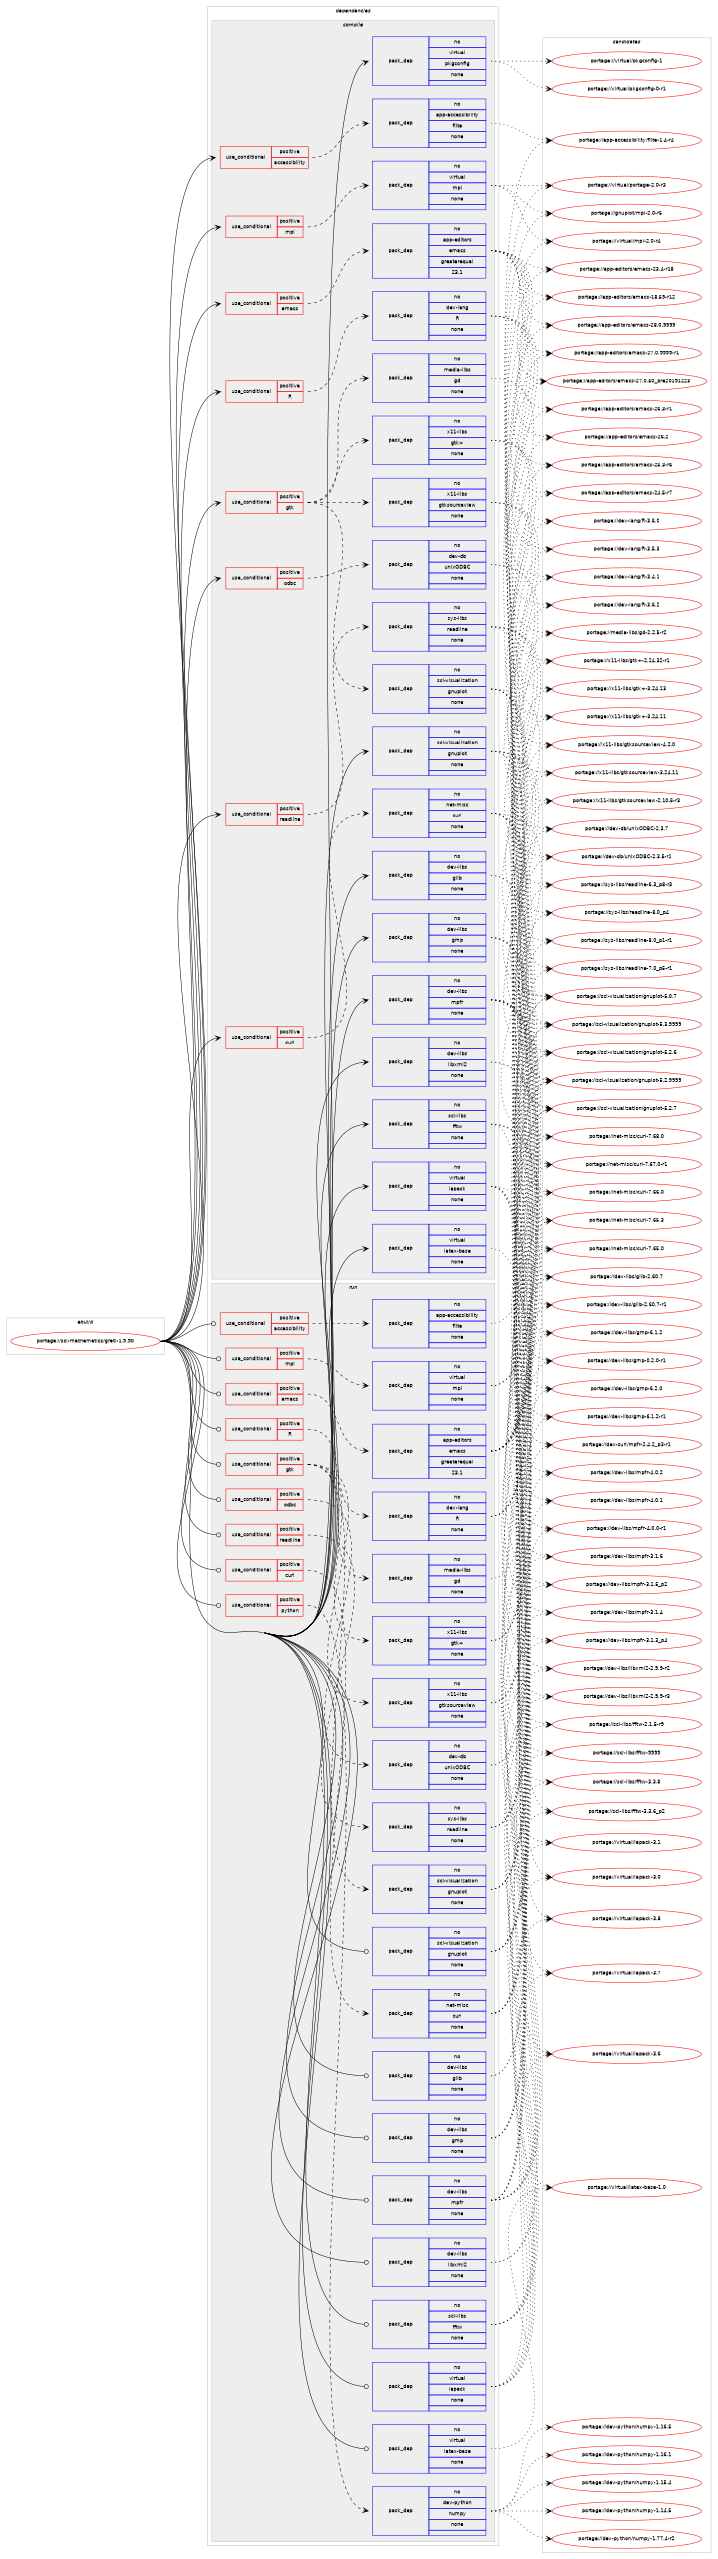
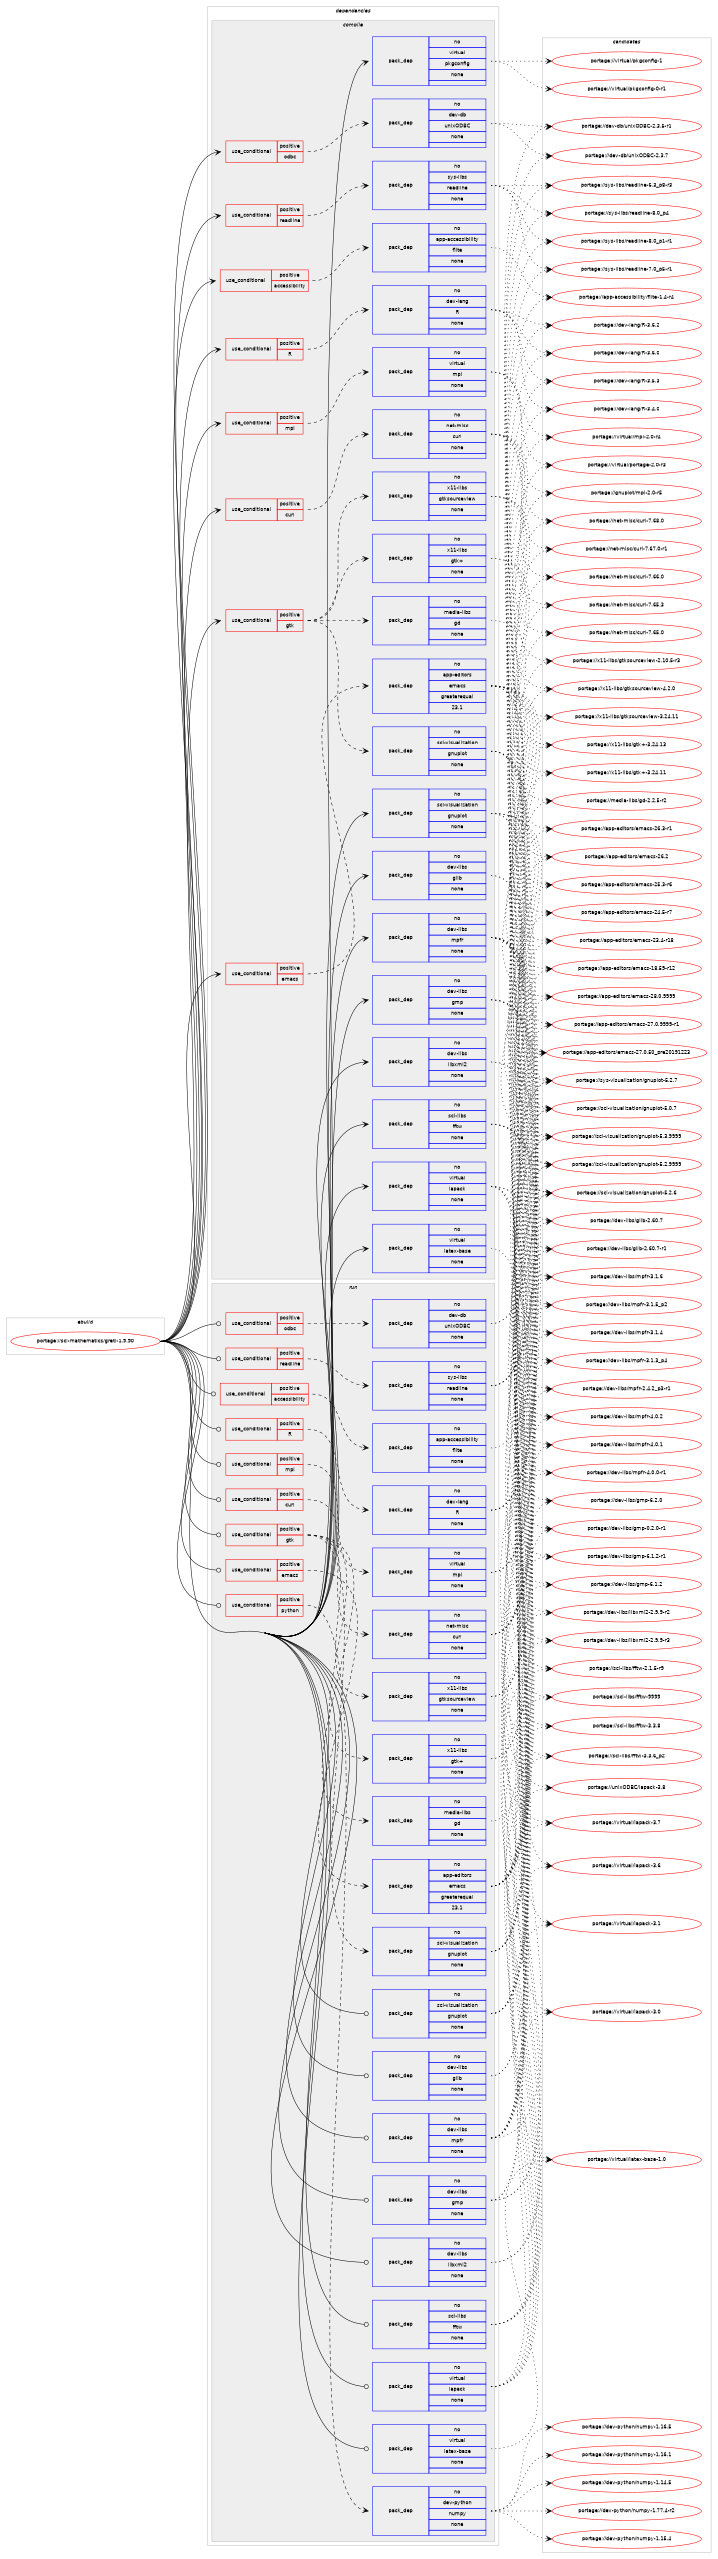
node "portage://dev-lang/R-3.4.1": label "portage://dev-lang/R-3.4.1" -> "portage://dev-lang/R-3.4.0"
node "portage://x11-libs/gtk+-2.24.32-r1": removed
node "portage://sci-visualization/gnuplot-5.2.7": label "portage://sci-visualization/gnuplot-5.2.7" -> "portage://sys-visualization/gnuplot-5.2.7"
node "portage://dev-curl/mpfr-2.4.2_p3-r1": label "portage://dev-curl/mpfr-2.4.2_p3-r1" -> "portage://dev-libs/mpfr-2.4.2_p3-r1"
node "portage://virtual/lapack-3.8": label "portage://virtual/lapack-3.8" -> "portage://unixODBC/lapack-3.8"
